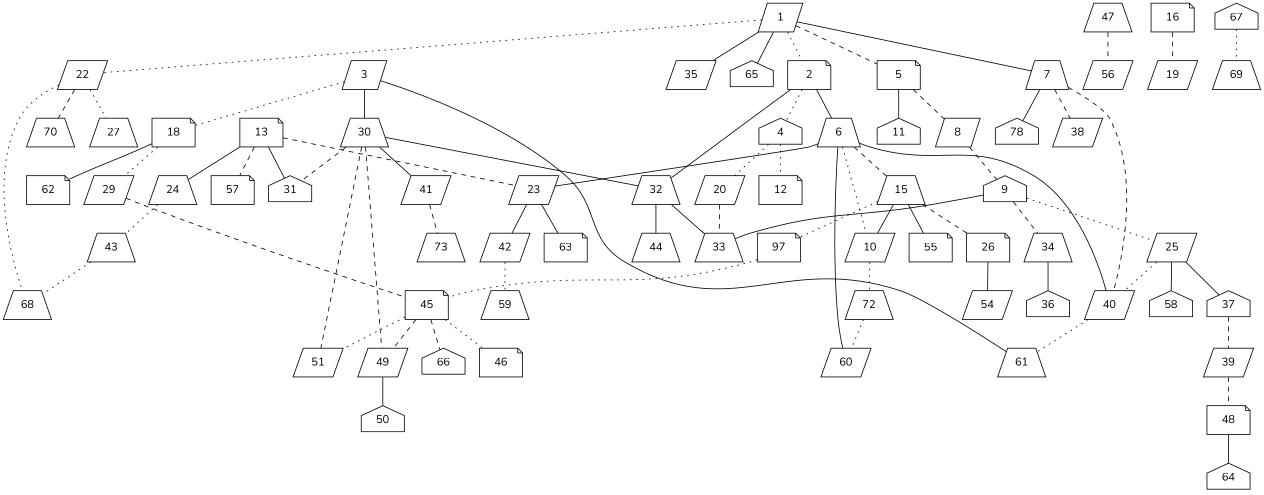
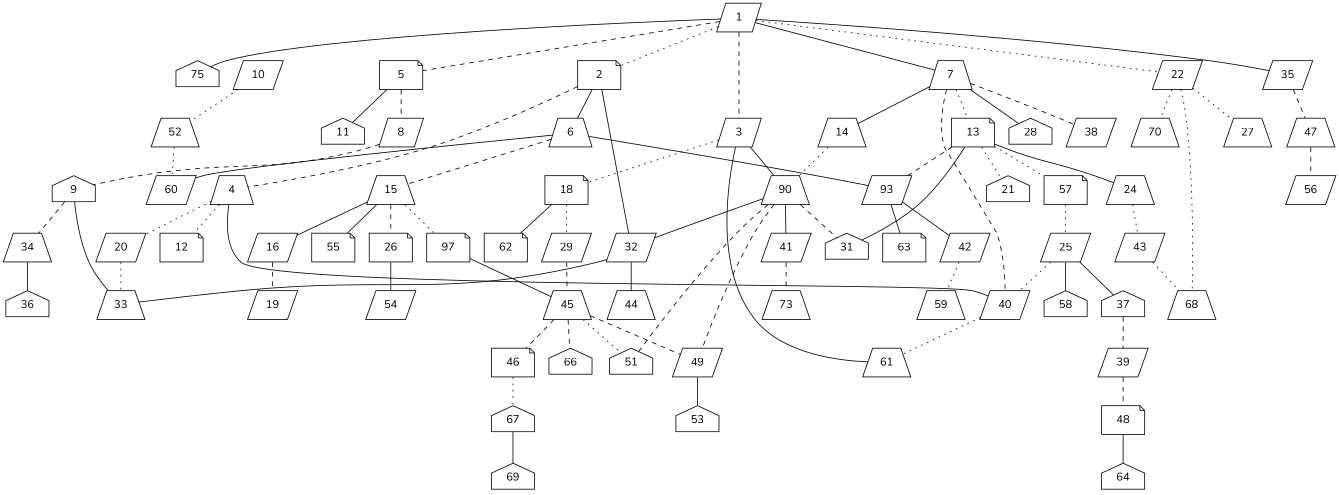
node "16": shape note -> parallelogram
edge "67" -- "69": style dotted -> solid
edge "1" -- "3": added
node "65": label "65" -> "75"
node "69": shape trapezium -> house
edge "22" -- "70": style dashed -> dotted
edge "7" -- "13": added
edge "35" -- "47": added
edge "2" -- "4": style dotted -> dashed
node "30": label "30" -> "90"
node "4": shape house -> trapezium
node "14": added
node "78": label "78" -> "28"
edge "13" -- "57": style dashed -> dotted
edge "6" -- "40": now "4" -- "40"
node "23": label "23" -> "93"
node "32": shape trapezium -> parallelogram
edge "6" -- "10": removed
node "21": added
edge "20" -- "33": style dashed -> dotted
edge "15" -- "10": now "15" -- "16"
edge "9" -- "25": now "57" -- "25"
node "43": shape trapezium -> parallelogram
edge "97" -- "45": style dotted -> solid
node "45": shape note -> trapezium
node "72": label "72" -> "52"
edge "45" -- "46": style dotted -> dashed
node "51": shape parallelogram -> house
edge "46" -- "67": added
node "50": label "50" -> "53"
